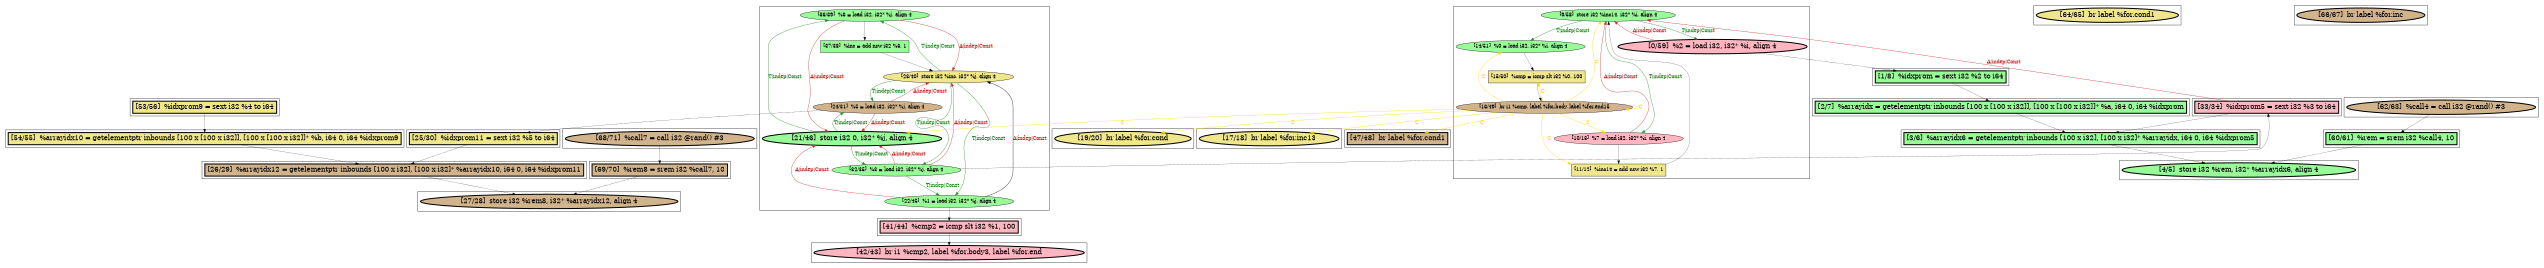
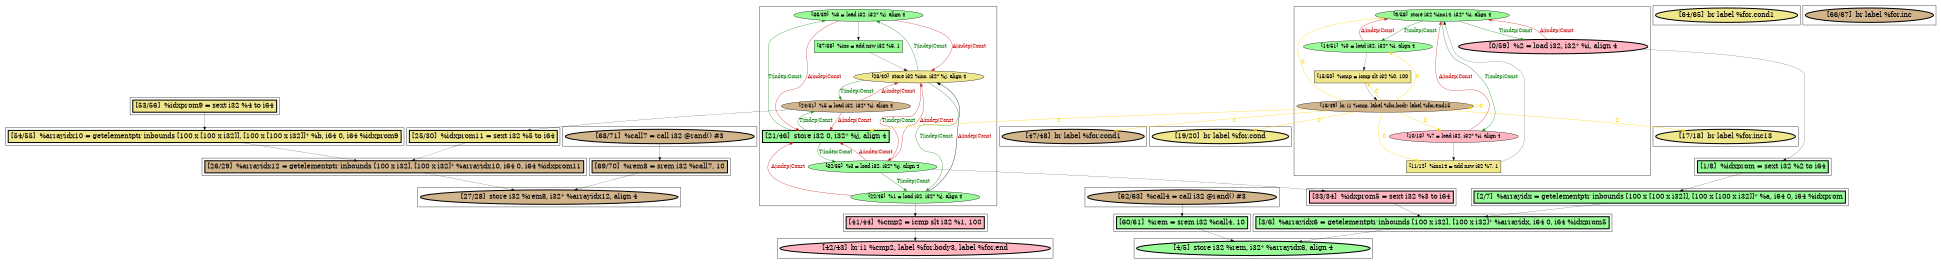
edge "[33/34]  %idxprom5 = sext i32 %3 to i64" -> "[9/58]  store i32 %inc14, i32* %i, align 4": now "[14/51]  %0 = load i32, i32* %i, align 4" -> "[9/58]  store i32 %inc14, i32* %i, align 4"
edge "[23/40]  store i32 %inc, i32* %j, align 4" -> "[32/35]  %3 = load i32, i32* %j, align 4": color forestgreen -> firebrick3
node "[21/46]  store i32 0, i32* %j, align 4": shape ellipse -> box
node "[47/48]  br label %for.cond1": shape box -> ellipse
